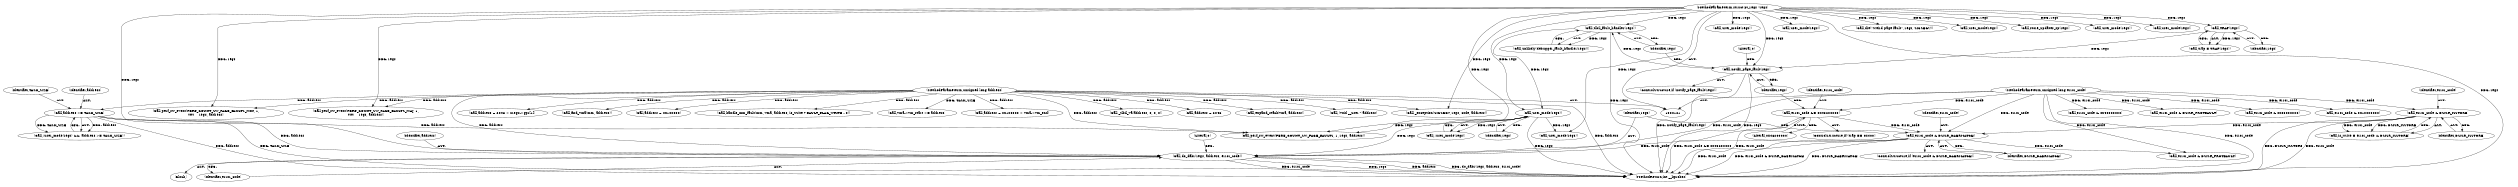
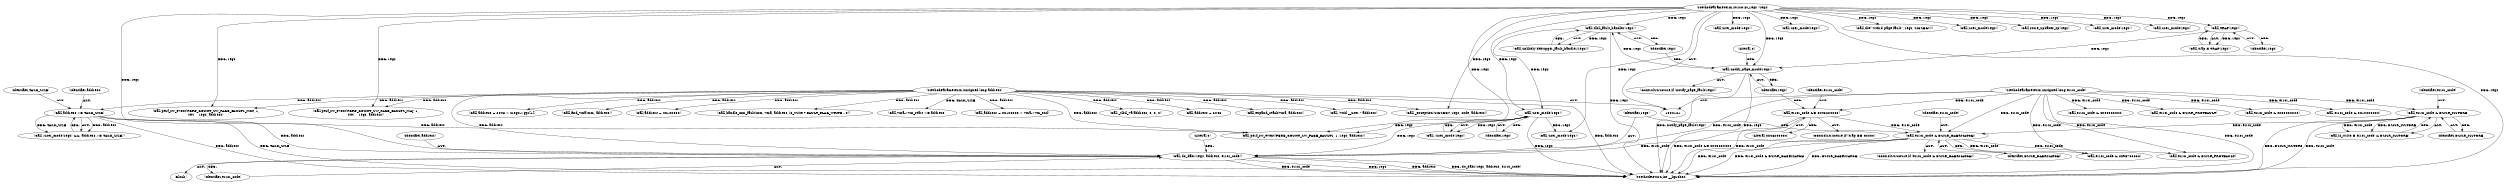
node "(Call,notify_page_fault(regs))": label "(Call,notify_page_fault(regs))" -> "(Call,notify_page_mode(regs))"
edge "(Literal,0x48200000)" -> "(Call,error_code &= 0x48200000)": label "DSISR: " -> "AST: "
node "(Call,error_code & 0x95700000)": added
